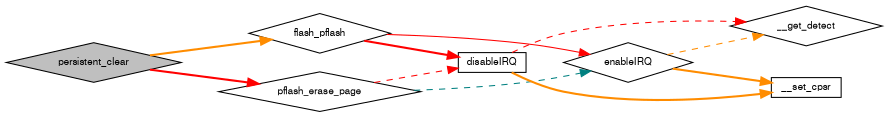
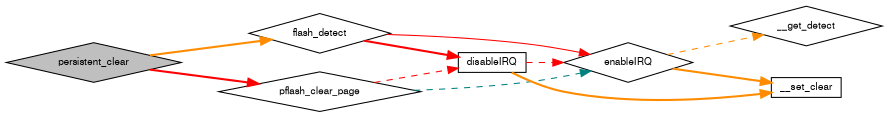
edge "disableIRQ" -> "__get_detect": now "disableIRQ" -> "enableIRQ"
node "flash_pflash": label "flash_pflash" -> "flash_detect"
node "__set_cpsr": label "__set_cpsr" -> "__set_clear"
node "pflash_erase_page": label "pflash_erase_page" -> "pflash_clear_page"
